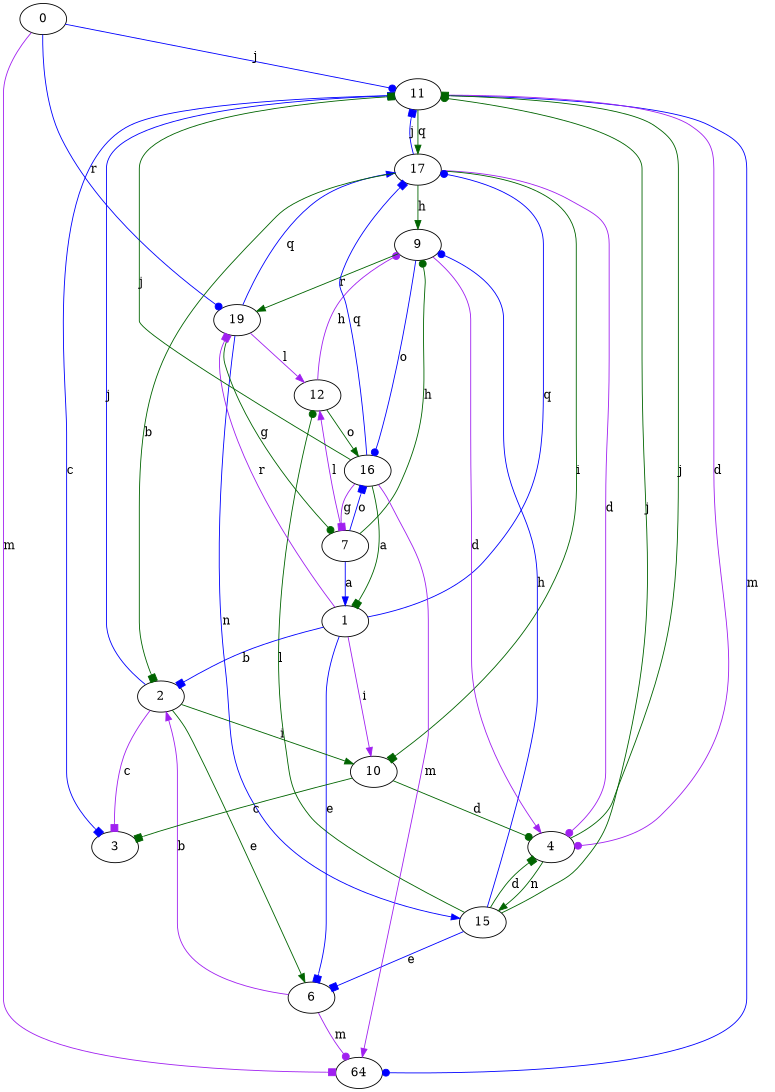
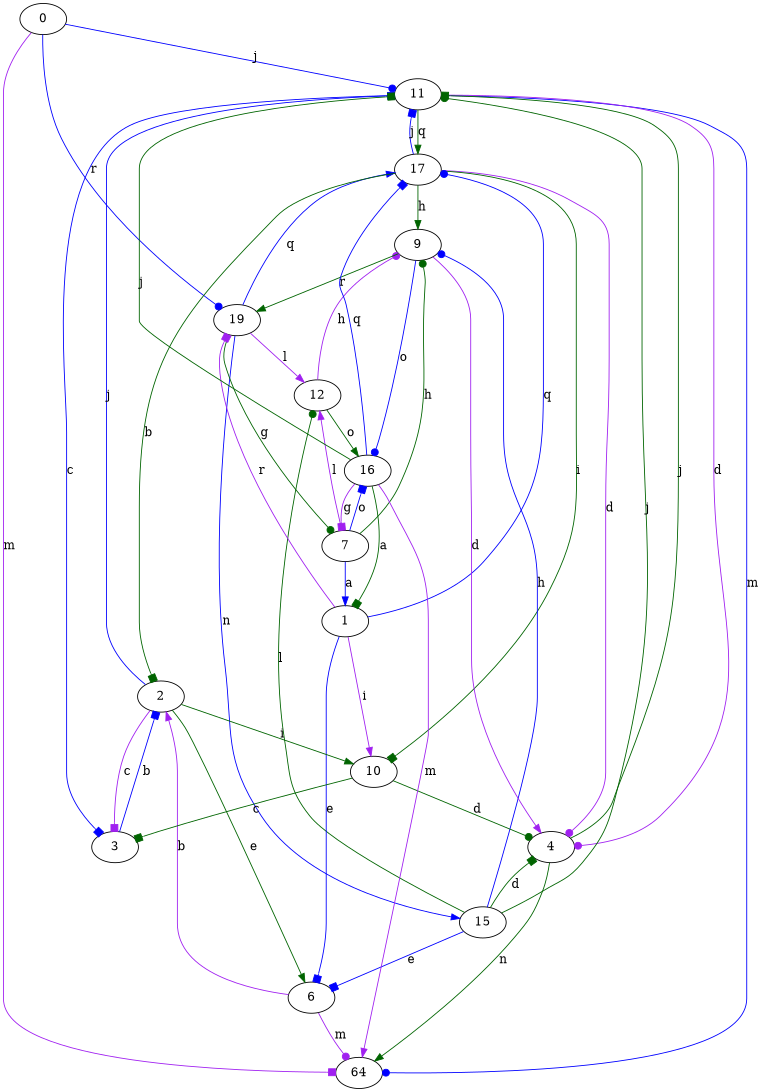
edge "1" -> "2": now "3" -> "2"
edge "4" -> "15": now "4" -> "64"
